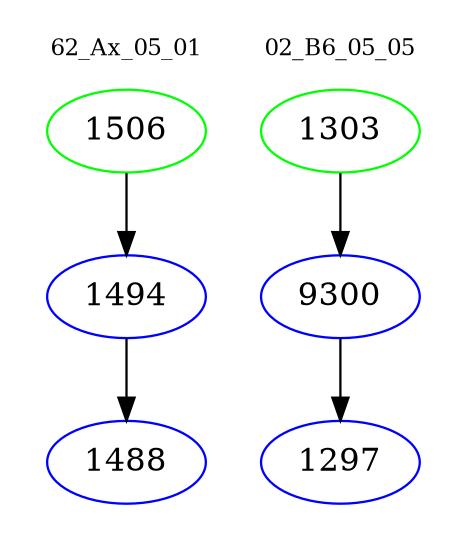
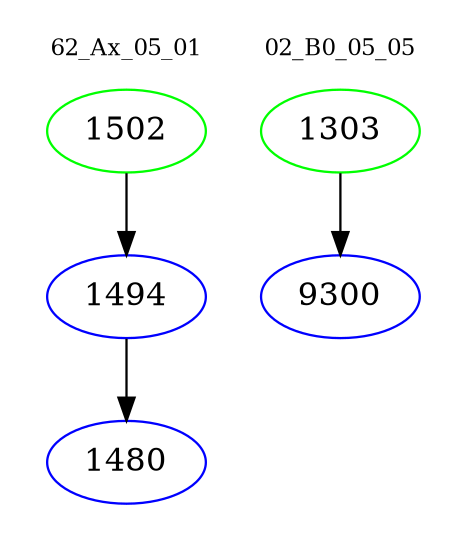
cluster "02_B6_05_05": label "02_B6_05_05" -> "02_B0_05_05"
node "1506": label "1506" -> "1502"
node "1488": label "1488" -> "1480"
node "1297": removed
